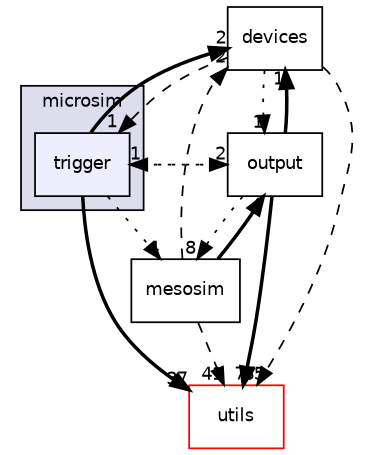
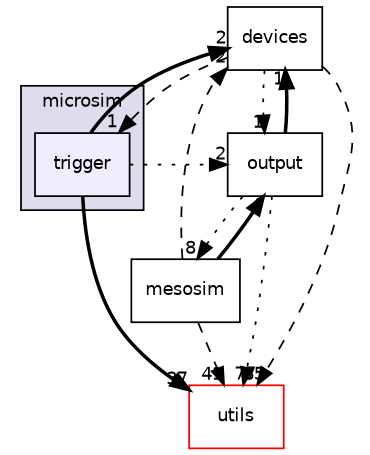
edge "output" -> "trigger": removed
edge "trigger" -> "mesosim": removed
edge "output" -> "utils": style bold -> dotted
